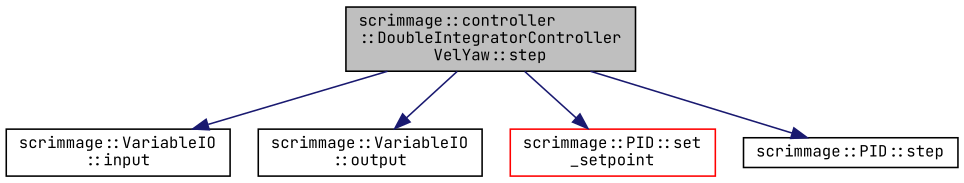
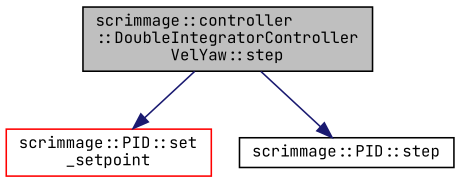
node "scrimmage::VariableIO ::input": removed
node "scrimmage::VariableIO ::output": removed
